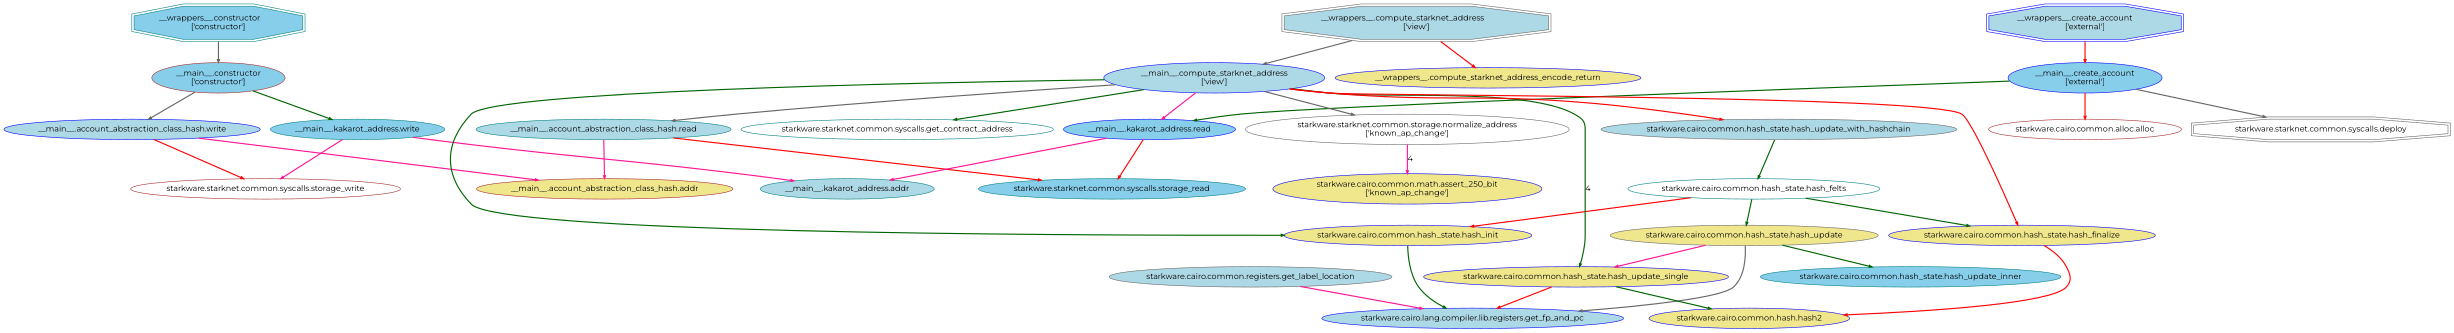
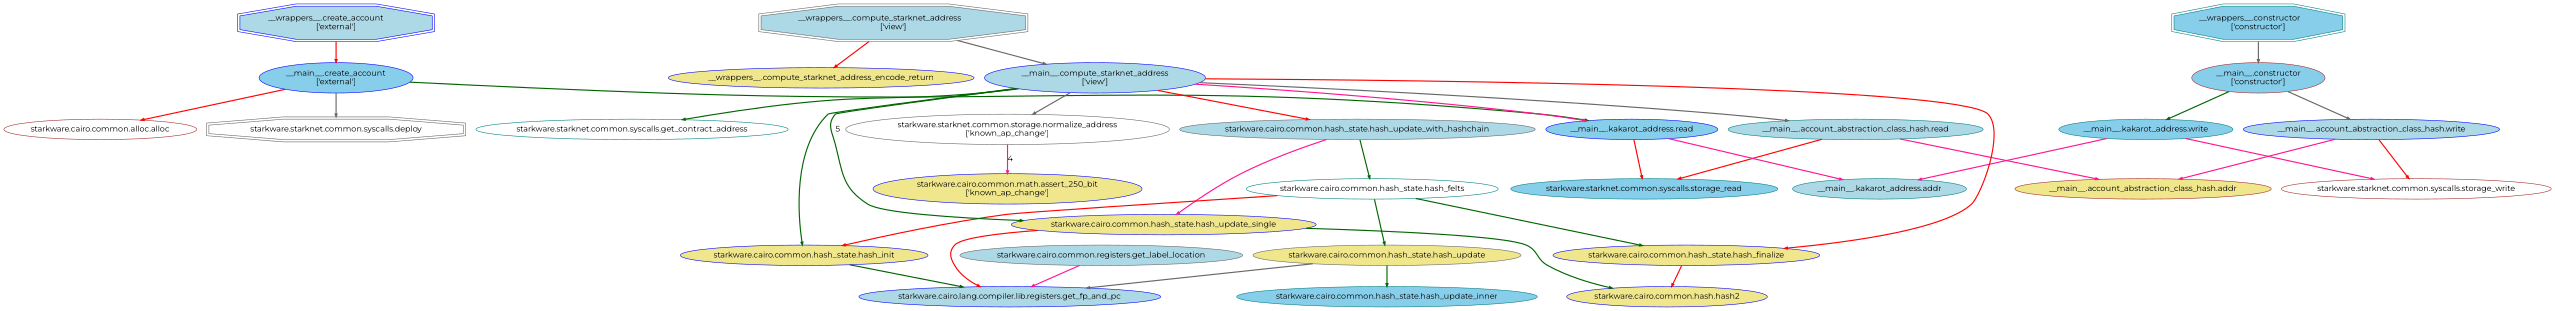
edge "__main__.compute_starknet_address ['view']" -> "starkware.cairo.common.hash_state.hash_update_single": label "4" -> "5"
edge "starkware.cairo.common.hash_state.hash_update" -> "starkware.cairo.common.hash_state.hash_update_single": now "starkware.cairo.common.hash_state.hash_update_with_hashchain" -> "starkware.cairo.common.hash_state.hash_update_single"
